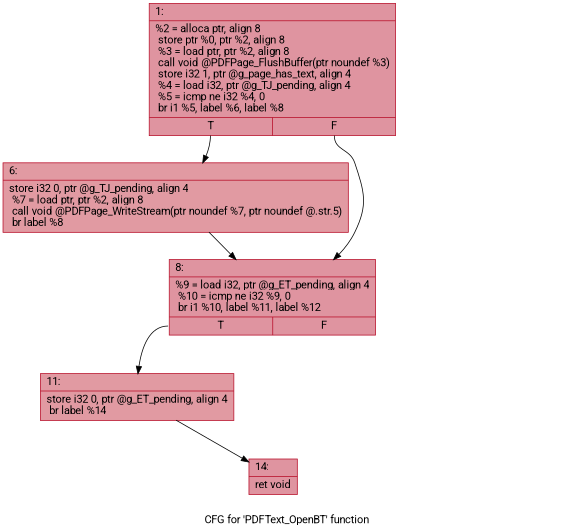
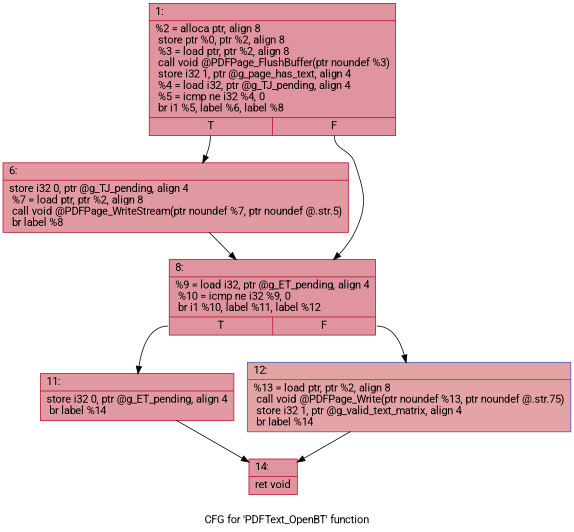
node "12:": added
